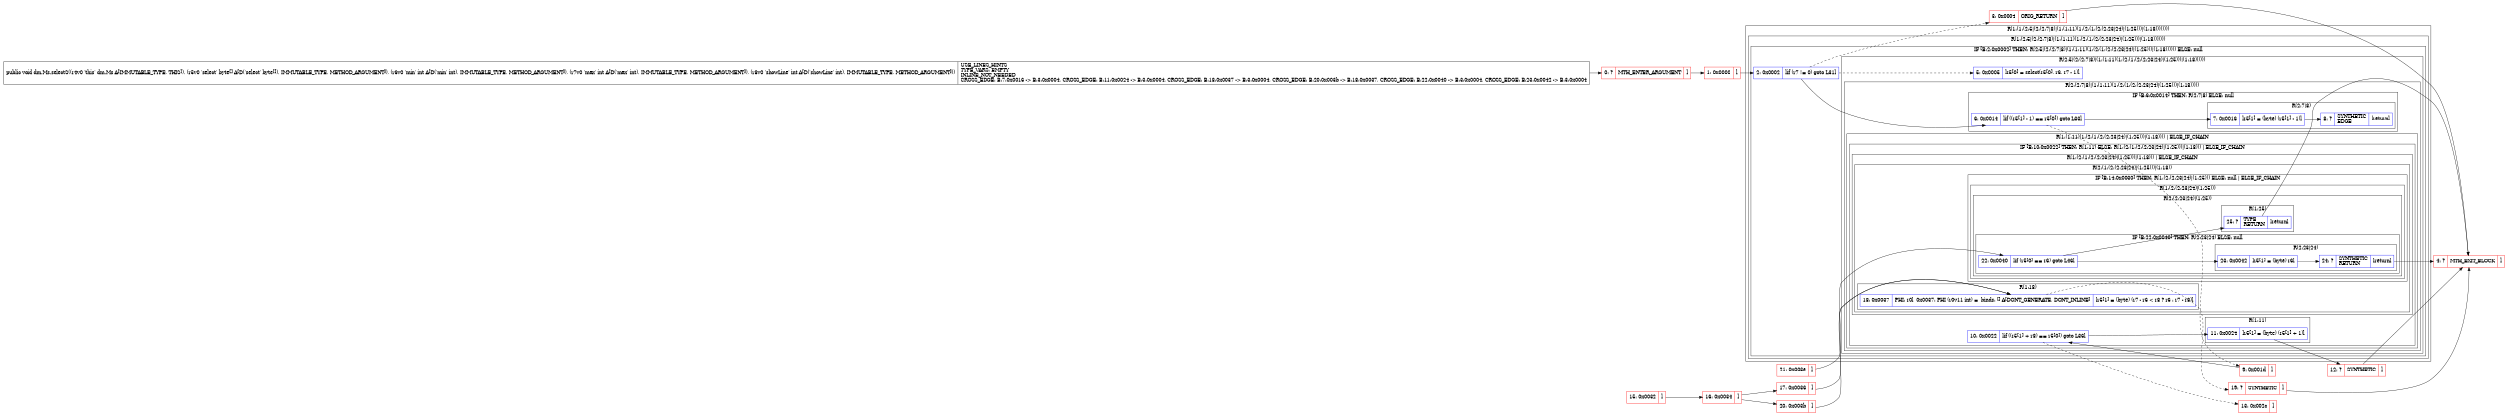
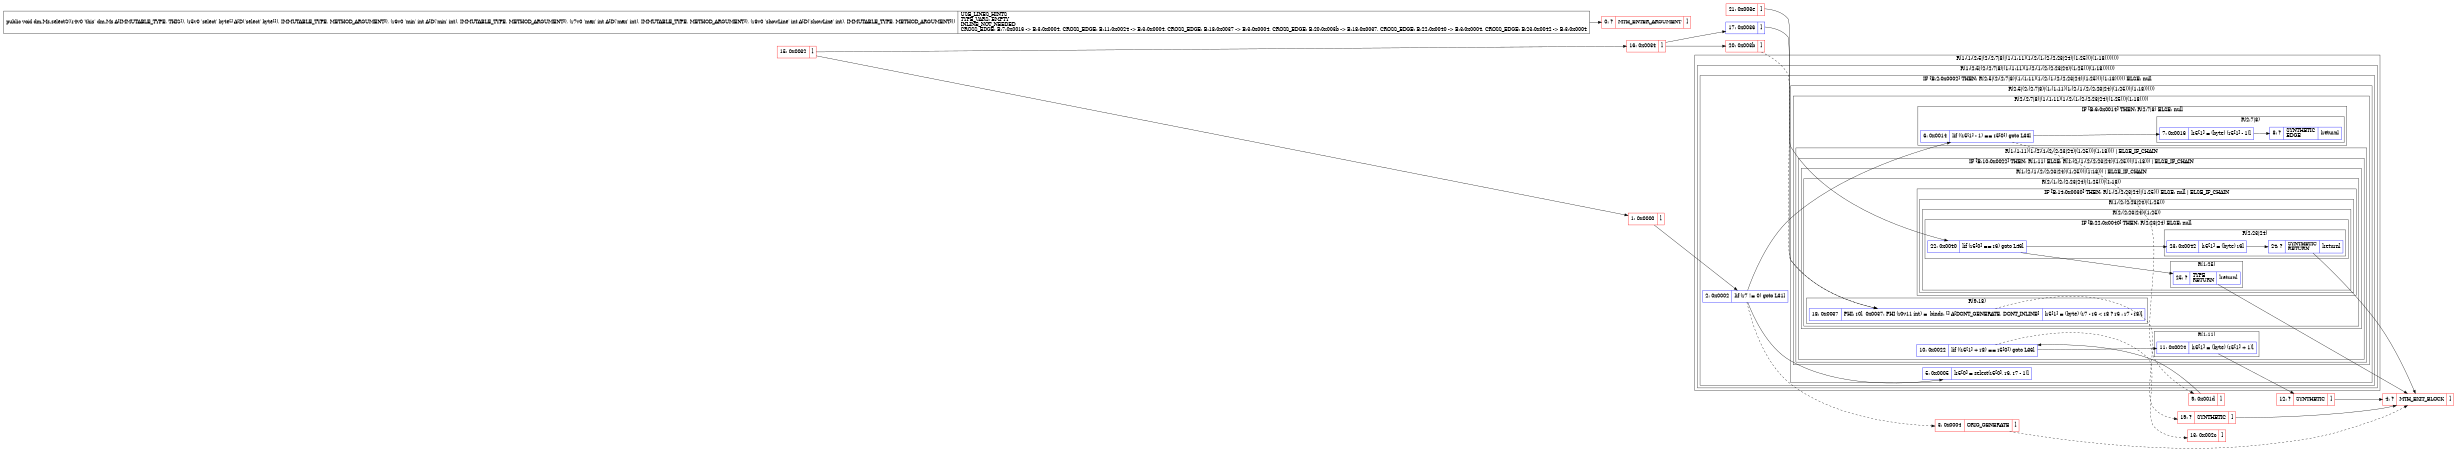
node "3: 0x0004": text "ORIG_RETURN" -> "ORIG_GENERATE"
edge "3: 0x0004" -> "4: ?": style solid -> dashed
edge "0: ?" -> "1: 0x0000": now "15: 0x0032" -> "1: 0x0000"
edge "2: 0x0002" -> "5: 0x0005": style dashed -> solid
cluster "R(1:18)": label "R(1:18)" -> "R(9:18)"
edge "20: 0x003b" -> "18: 0x0037": style solid -> dashed
node "17: 0x0036": color red -> blue
